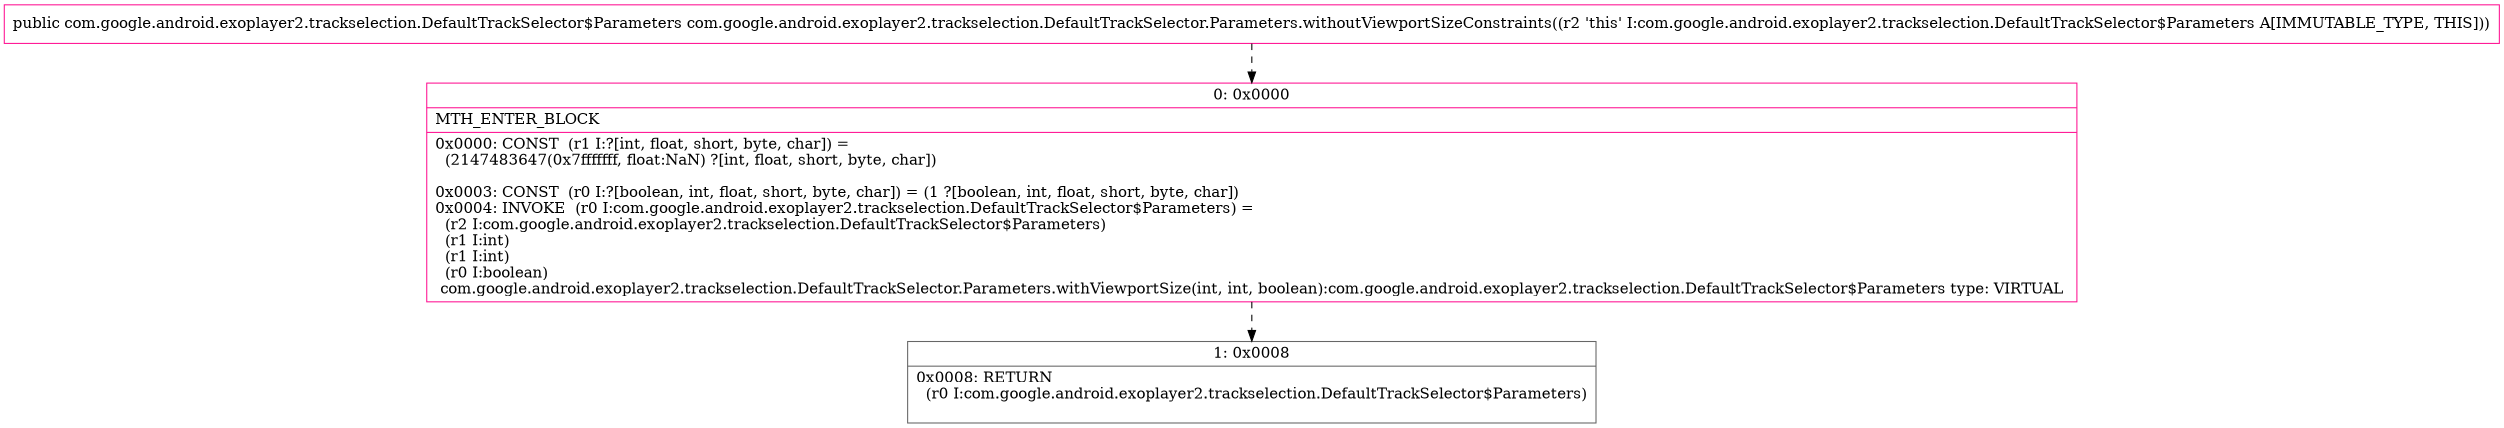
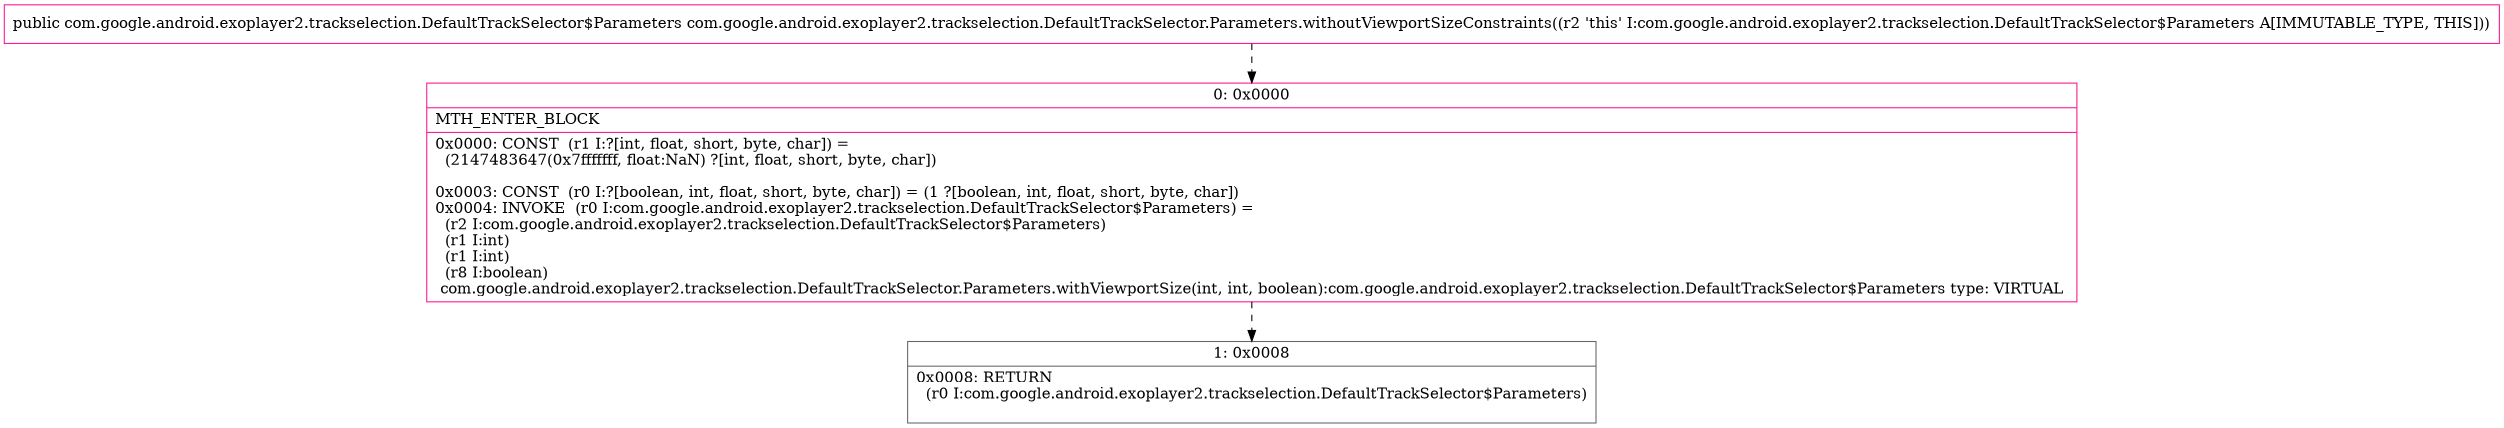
node "0: 0x0000": text "(r0 I:boolean)" -> "(r8 I:boolean)"
